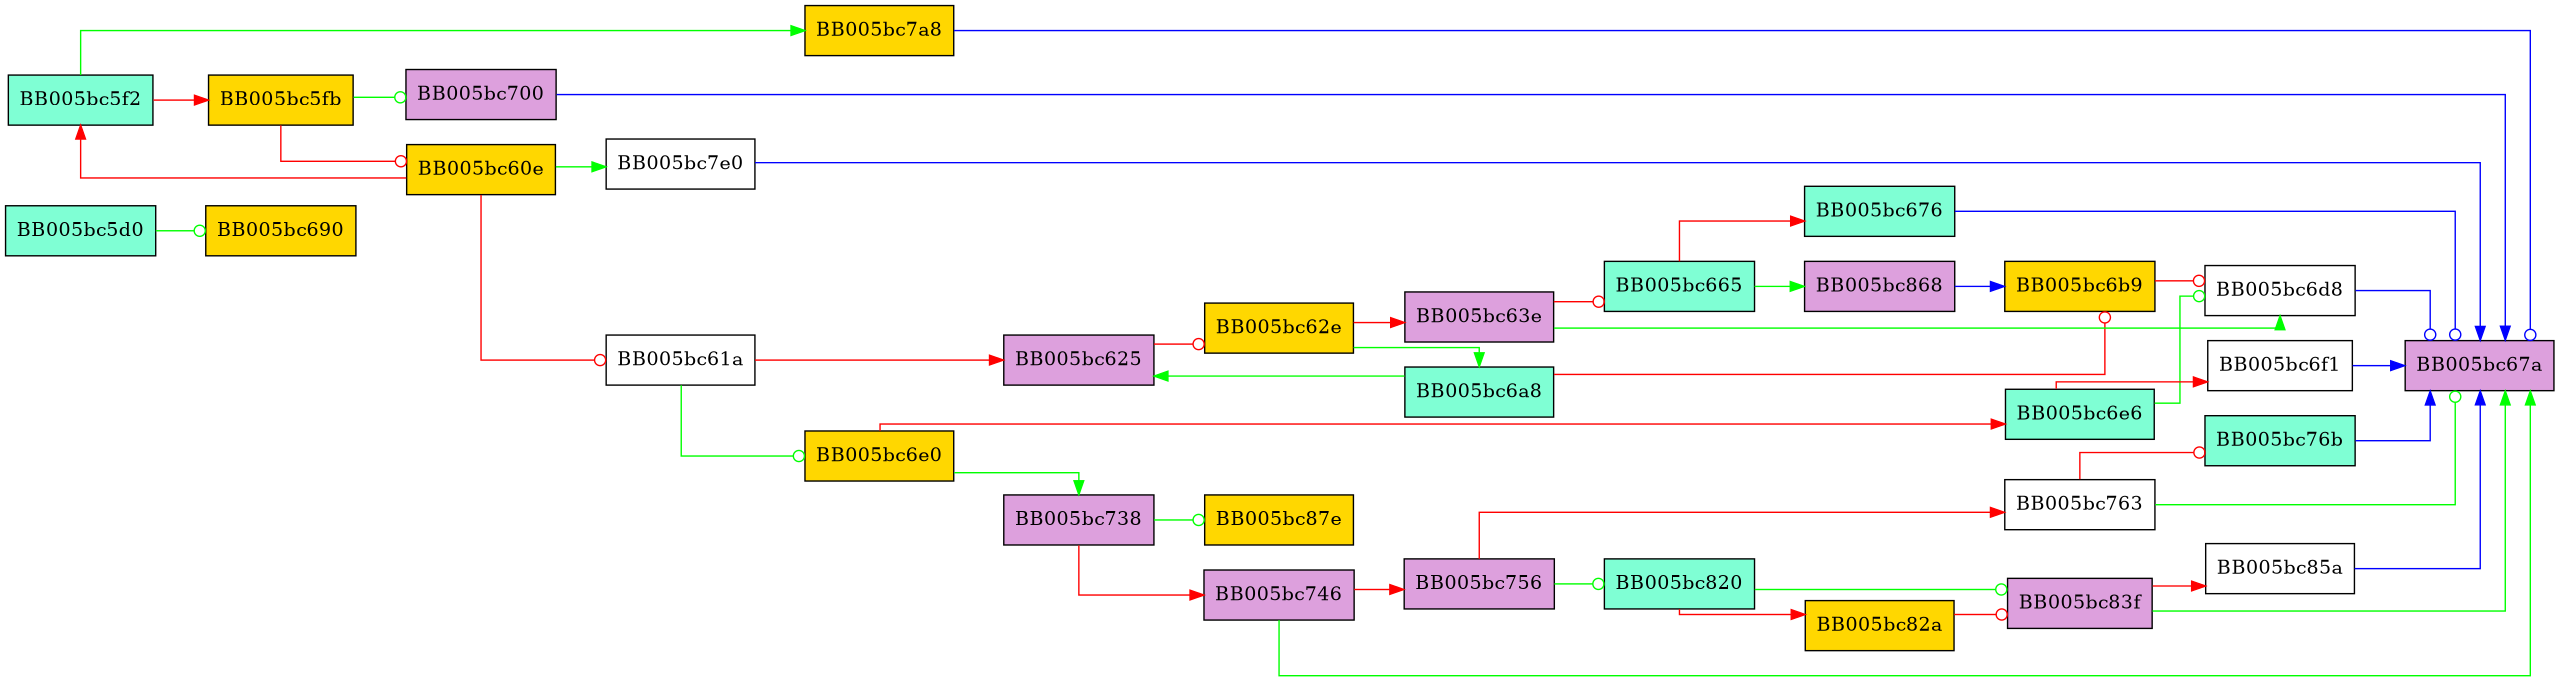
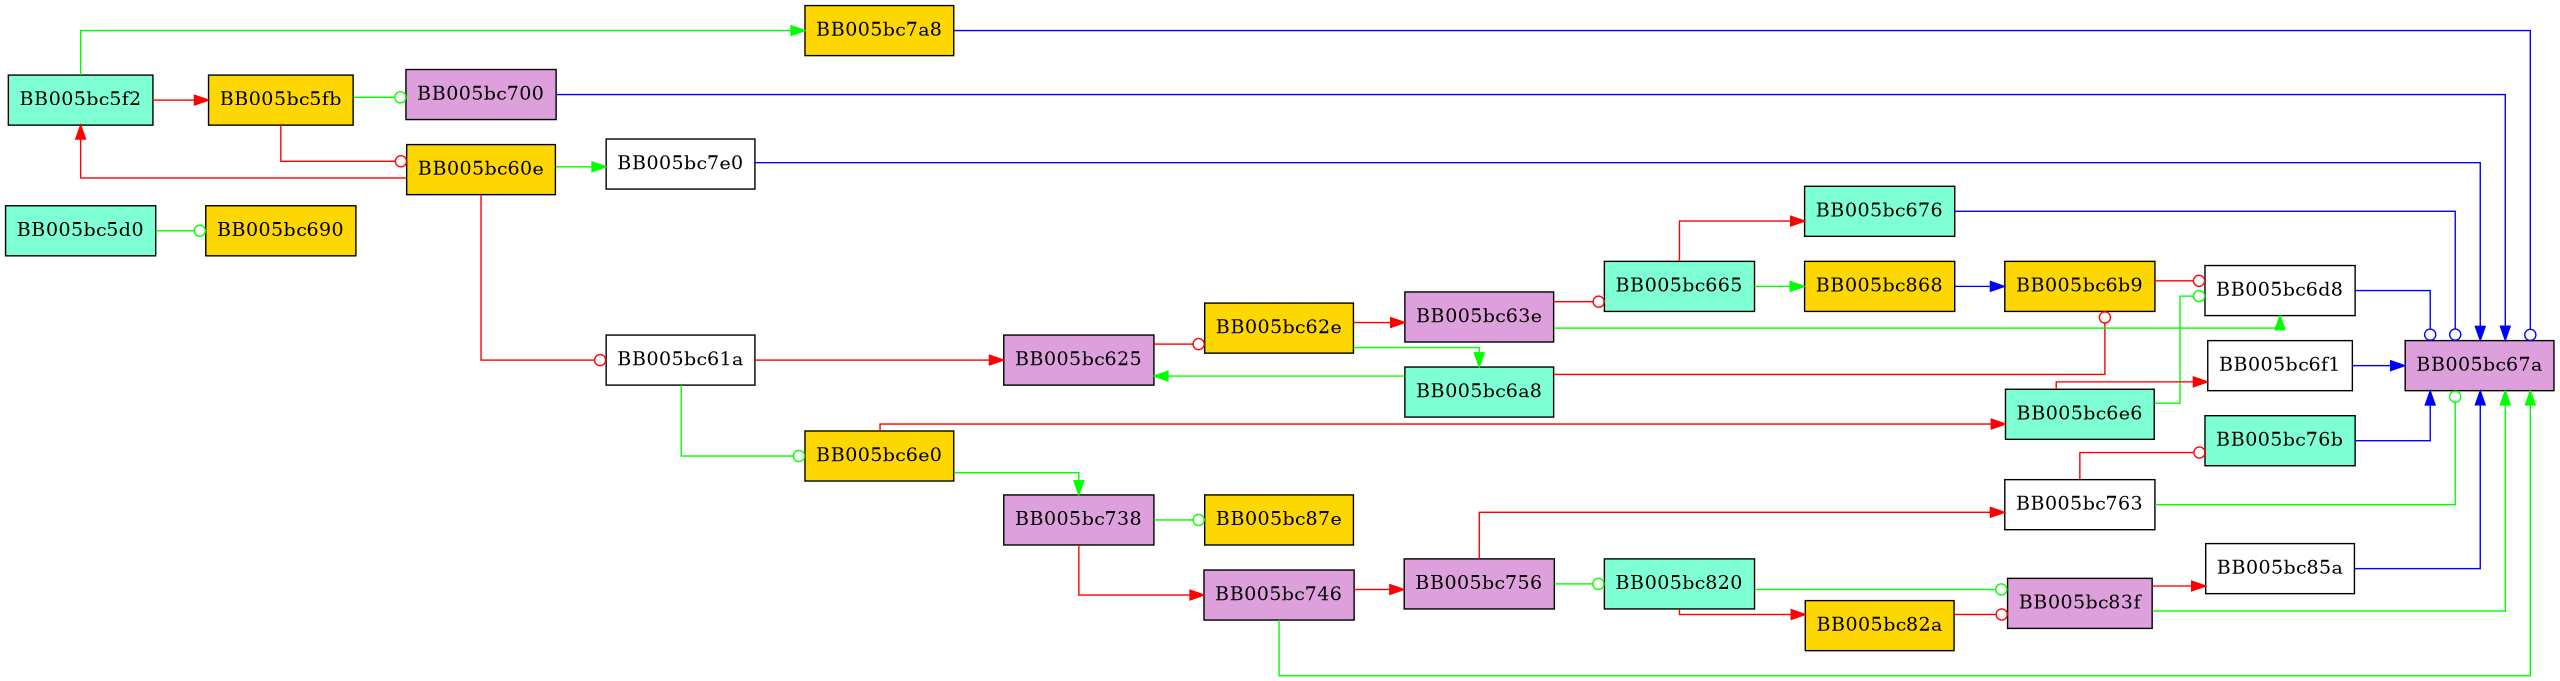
node "BB005bc868": fillcolor plum -> gold
